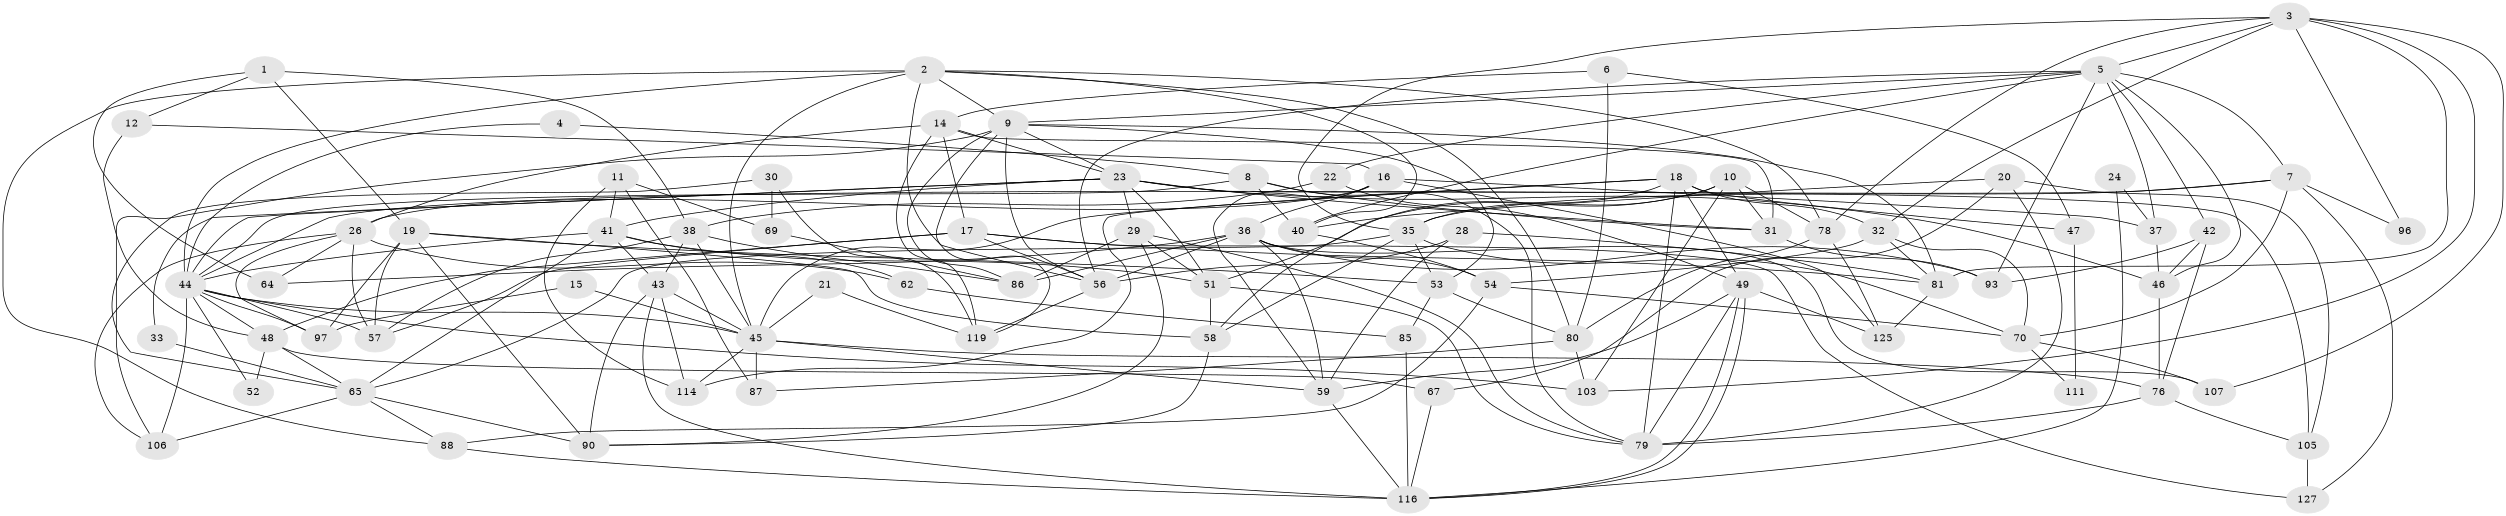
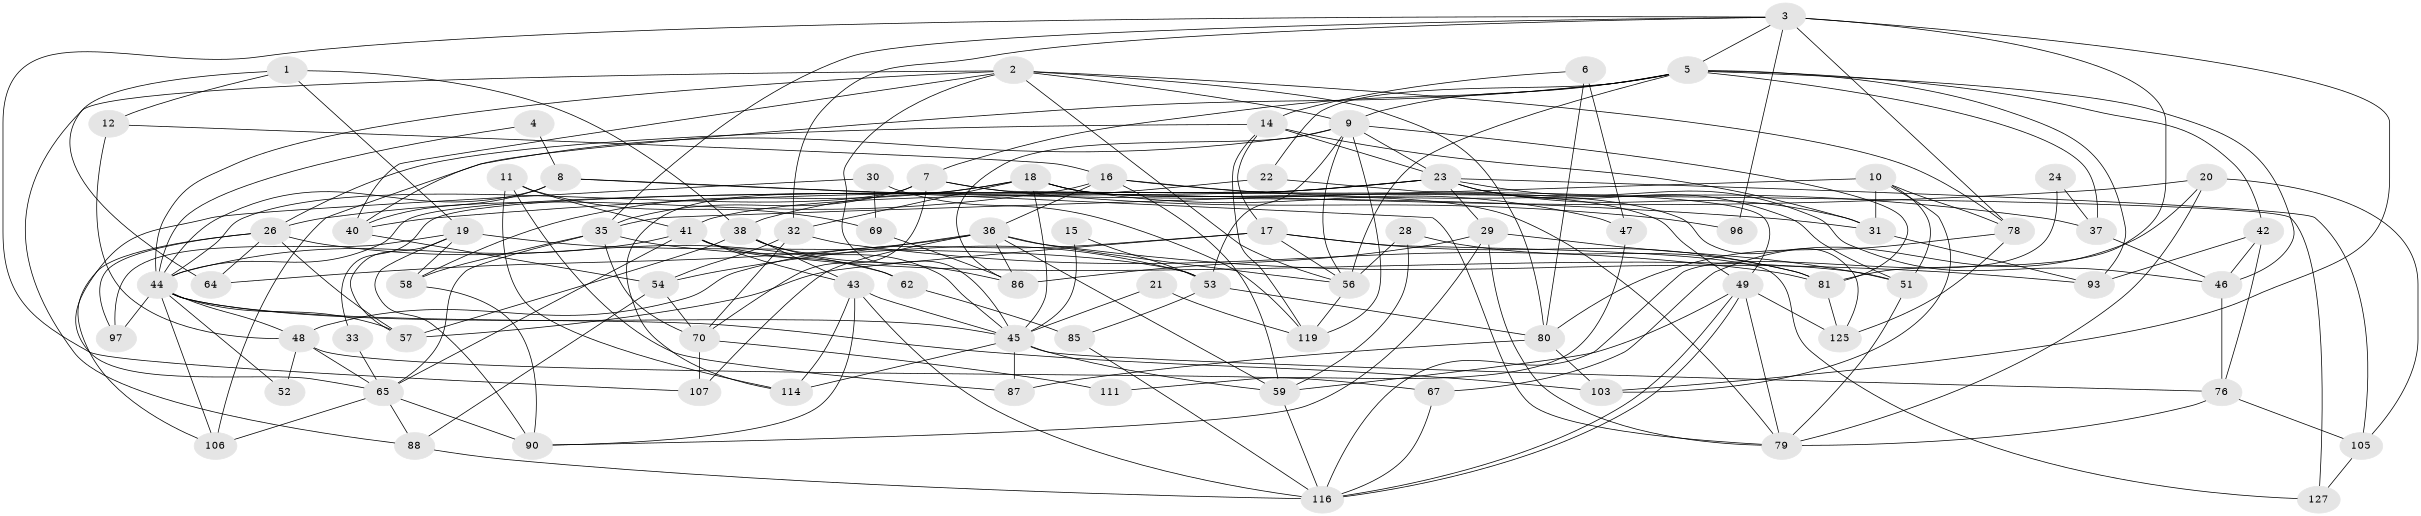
edge "15" -- "97": now "15" -- "53"
edge "51" -- "58": removed
